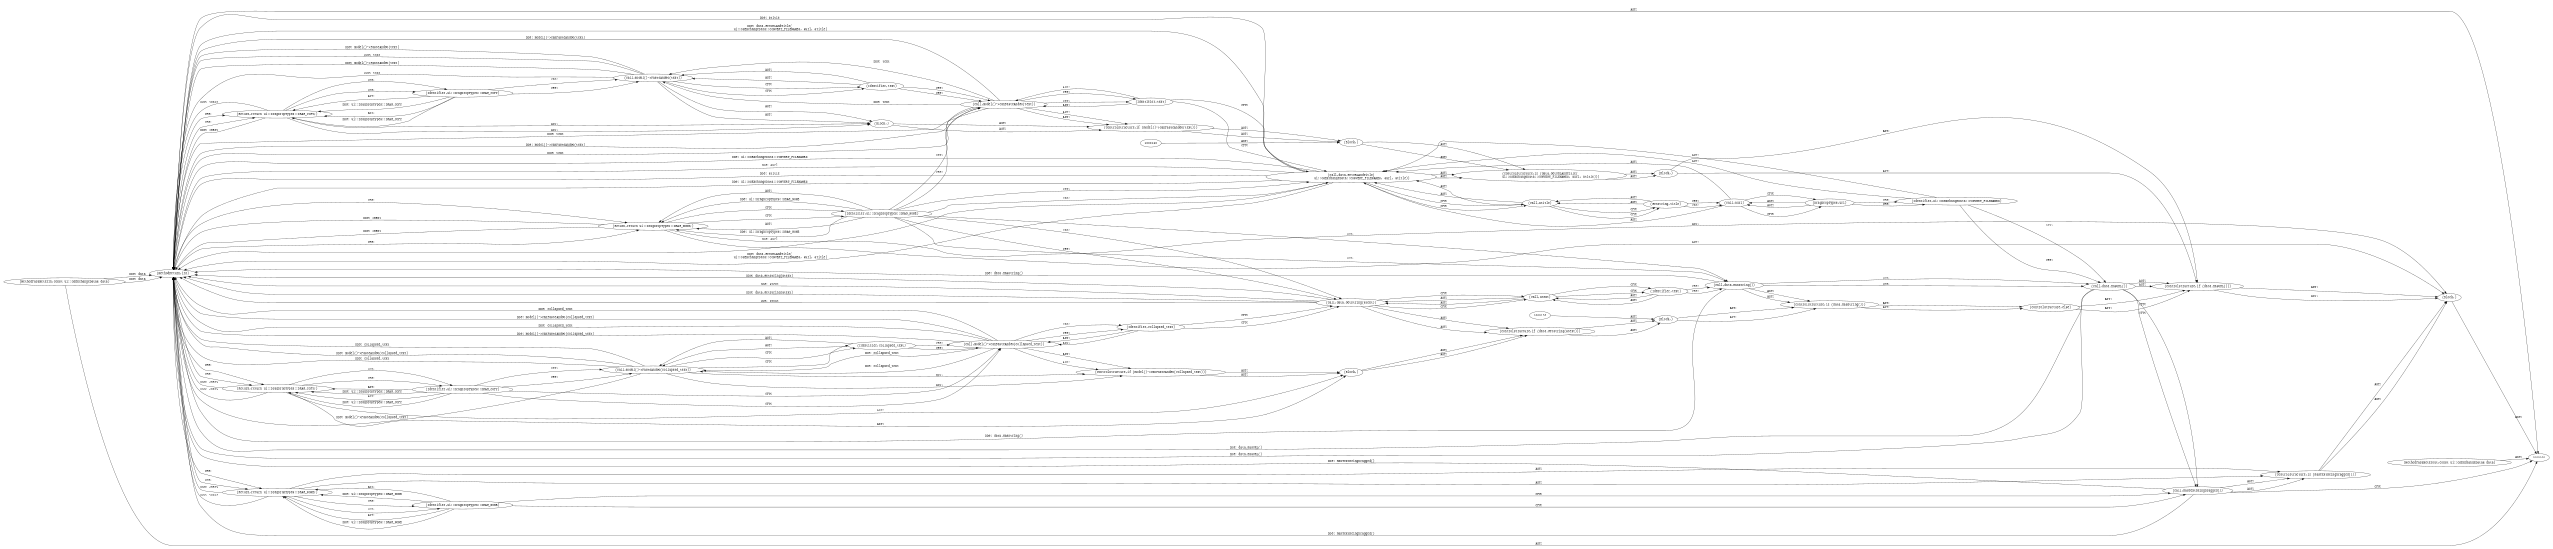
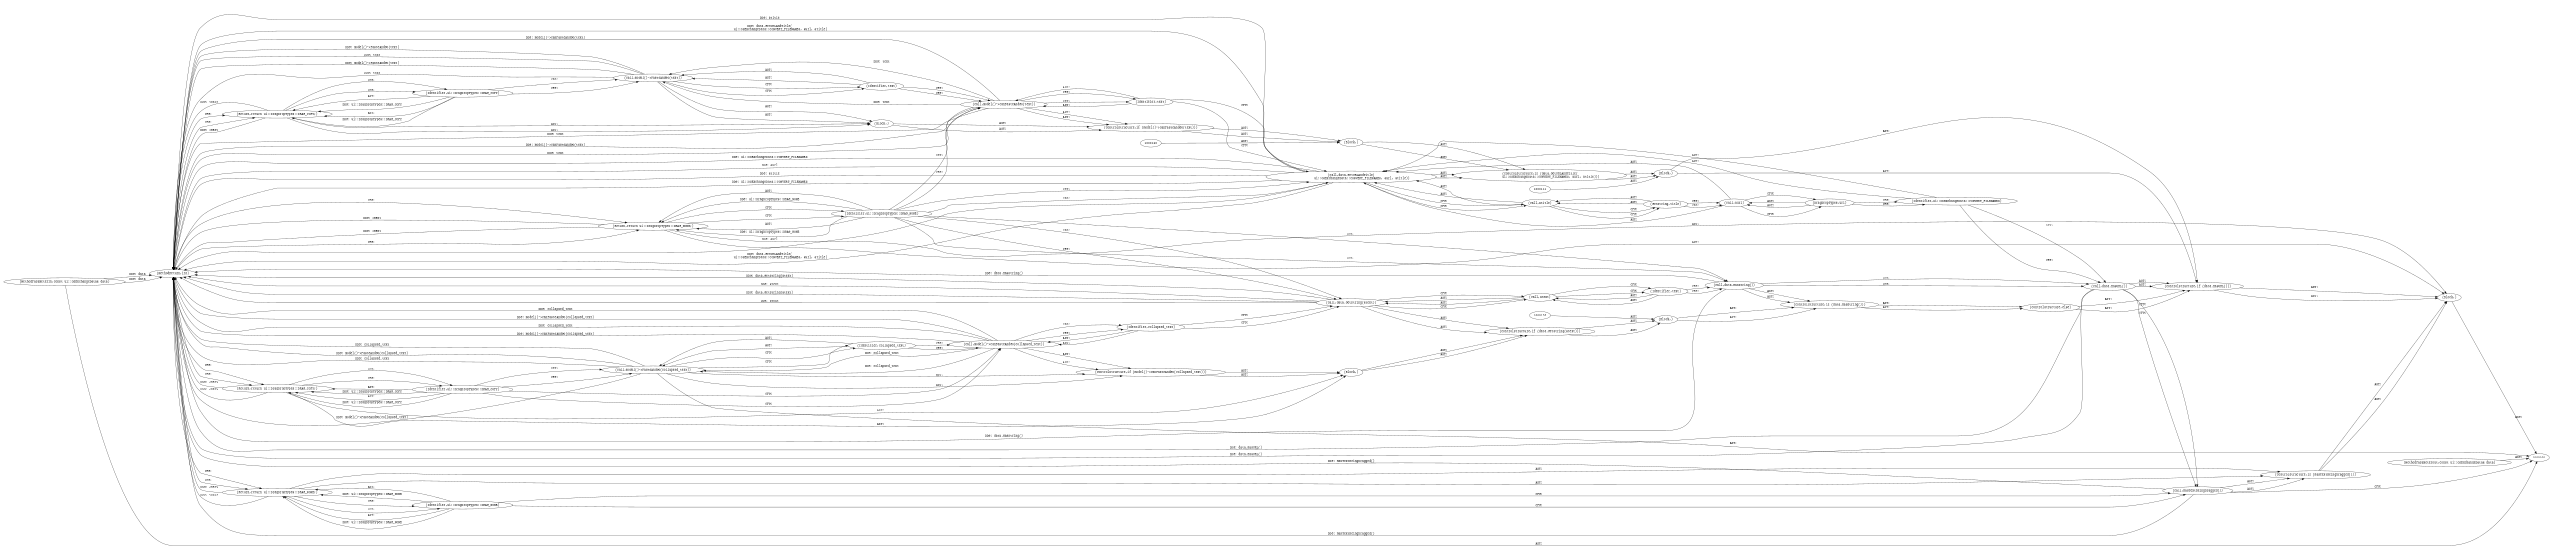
edge "(MethodReturn,int)" -> "1000100": now "(Call,model()->PasteAndGo(collapsed_text))" -> "1000100"
node "1000111": added
